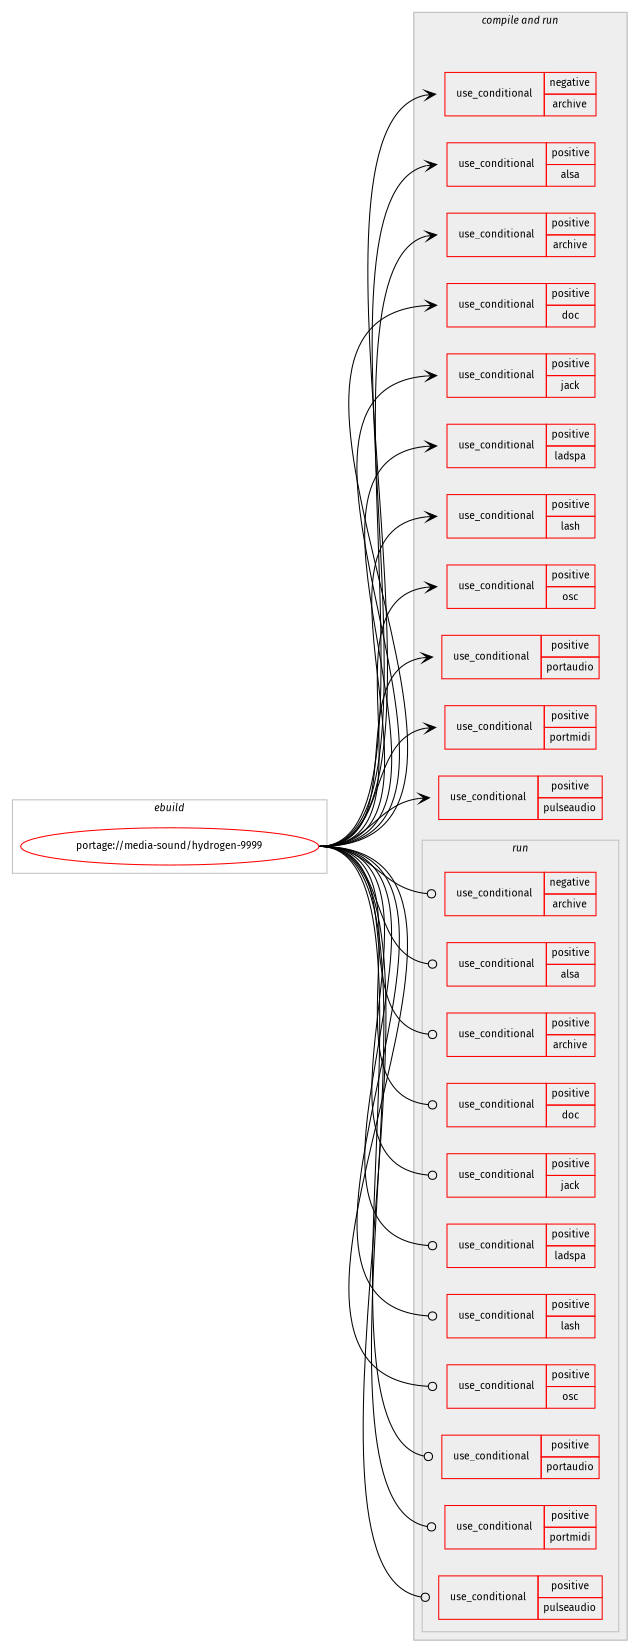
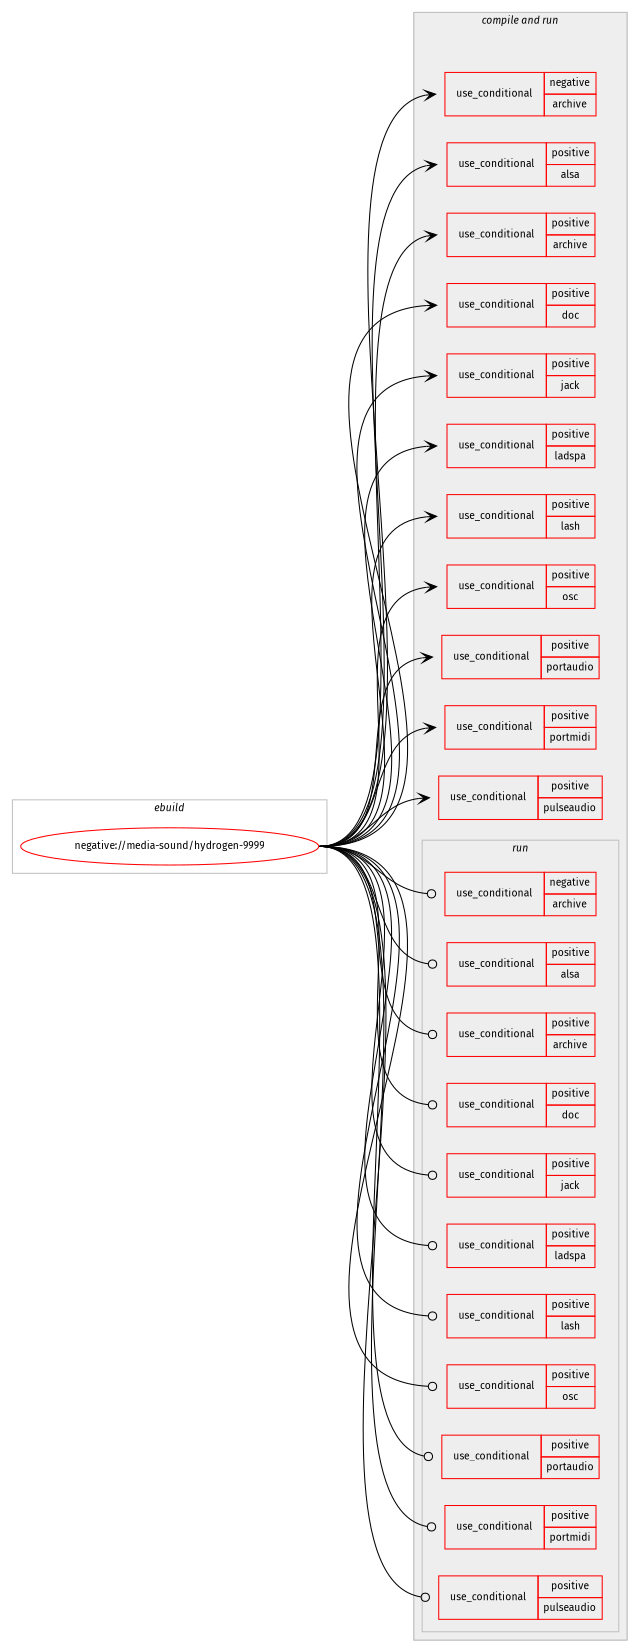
node "portage://media-sound/hydrogen-9999": label "portage://media-sound/hydrogen-9999" -> "negative://media-sound/hydrogen-9999"
